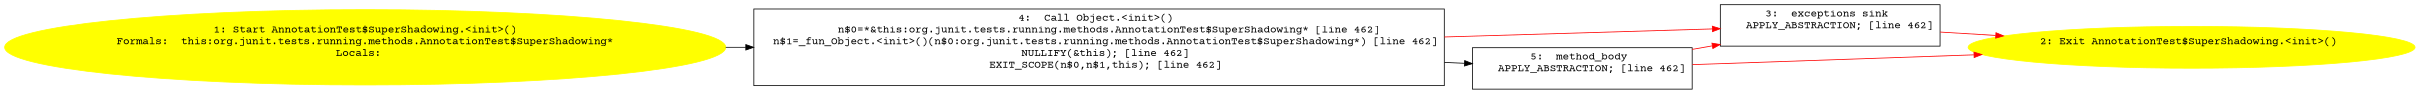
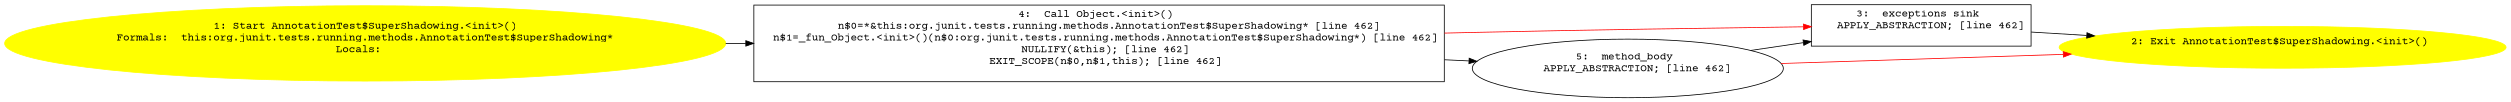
edge "3:  exceptions sink APPLY_ABSTRACTION; [line 462]" -> "2: Exit AnnotationTest$SuperShadowing.<init>()": color red -> black
edge "5:  method_body APPLY_ABSTRACTION; [line 462]" -> "3:  exceptions sink APPLY_ABSTRACTION; [line 462]": color red -> black
node "5:  method_body APPLY_ABSTRACTION; [line 462]": shape box -> ellipse
